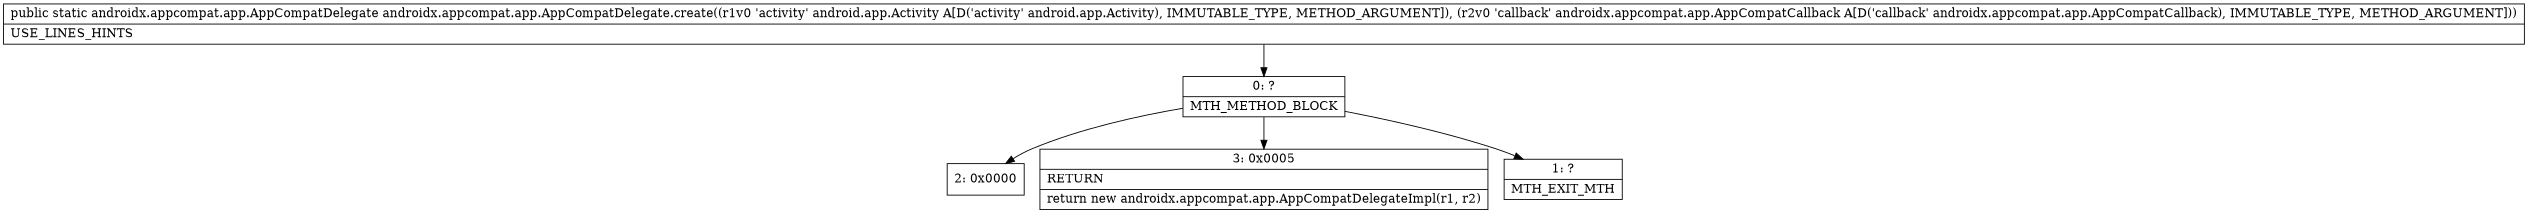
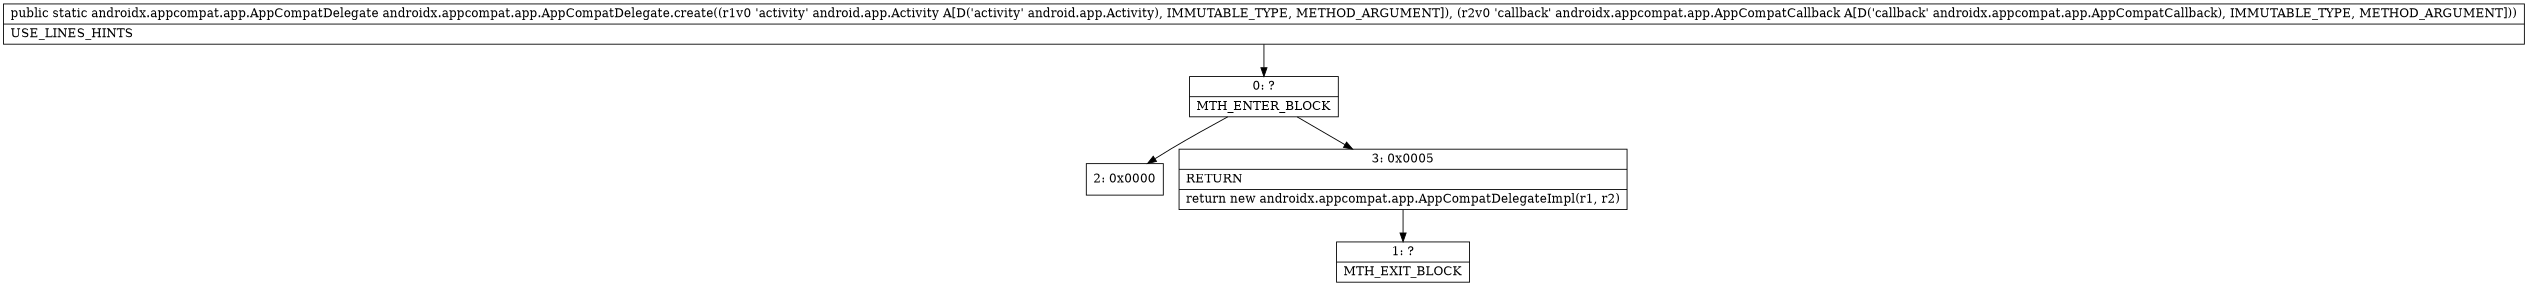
node "0: ?": text "MTH_METHOD_BLOCK" -> "MTH_ENTER_BLOCK"
edge "0: ?" -> "1: ?": now "3: 0x0005" -> "1: ?"
node "1: ?": text "MTH_EXIT_MTH" -> "MTH_EXIT_BLOCK"
